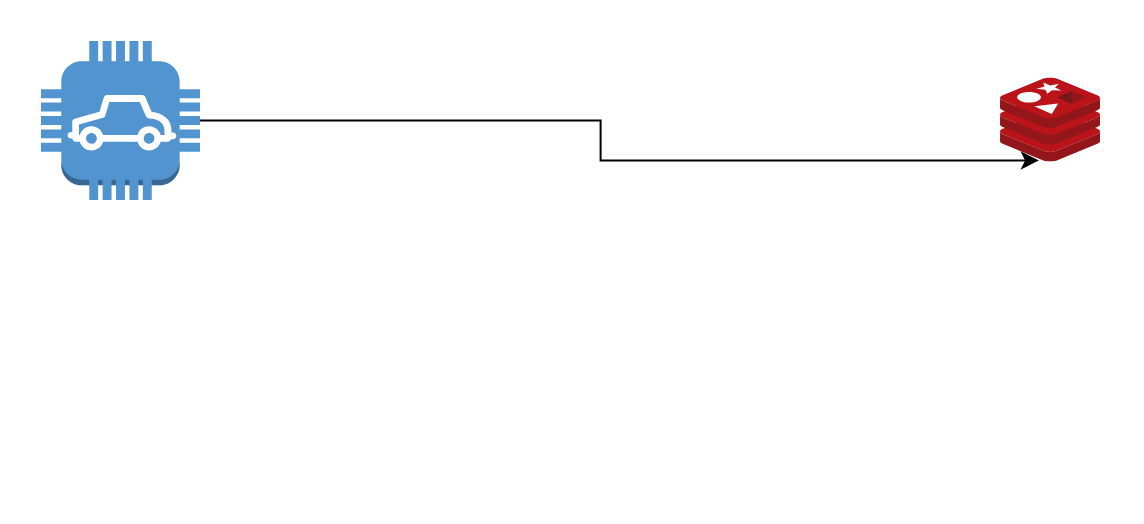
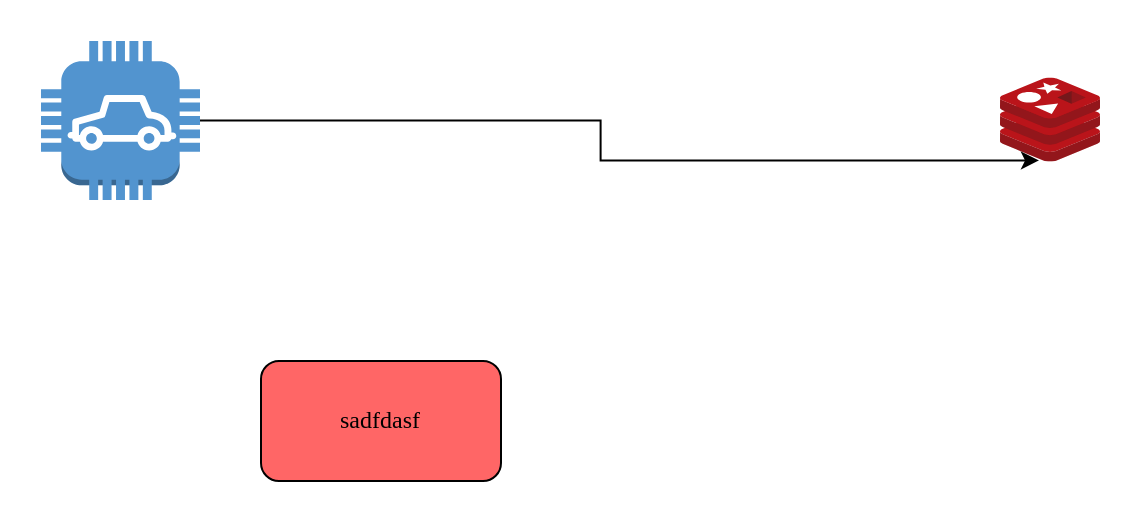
node "sadfdasf": added
